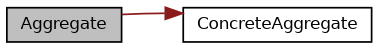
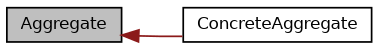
edge "Aggregate" -> "ConcreteAggregate": reversed
